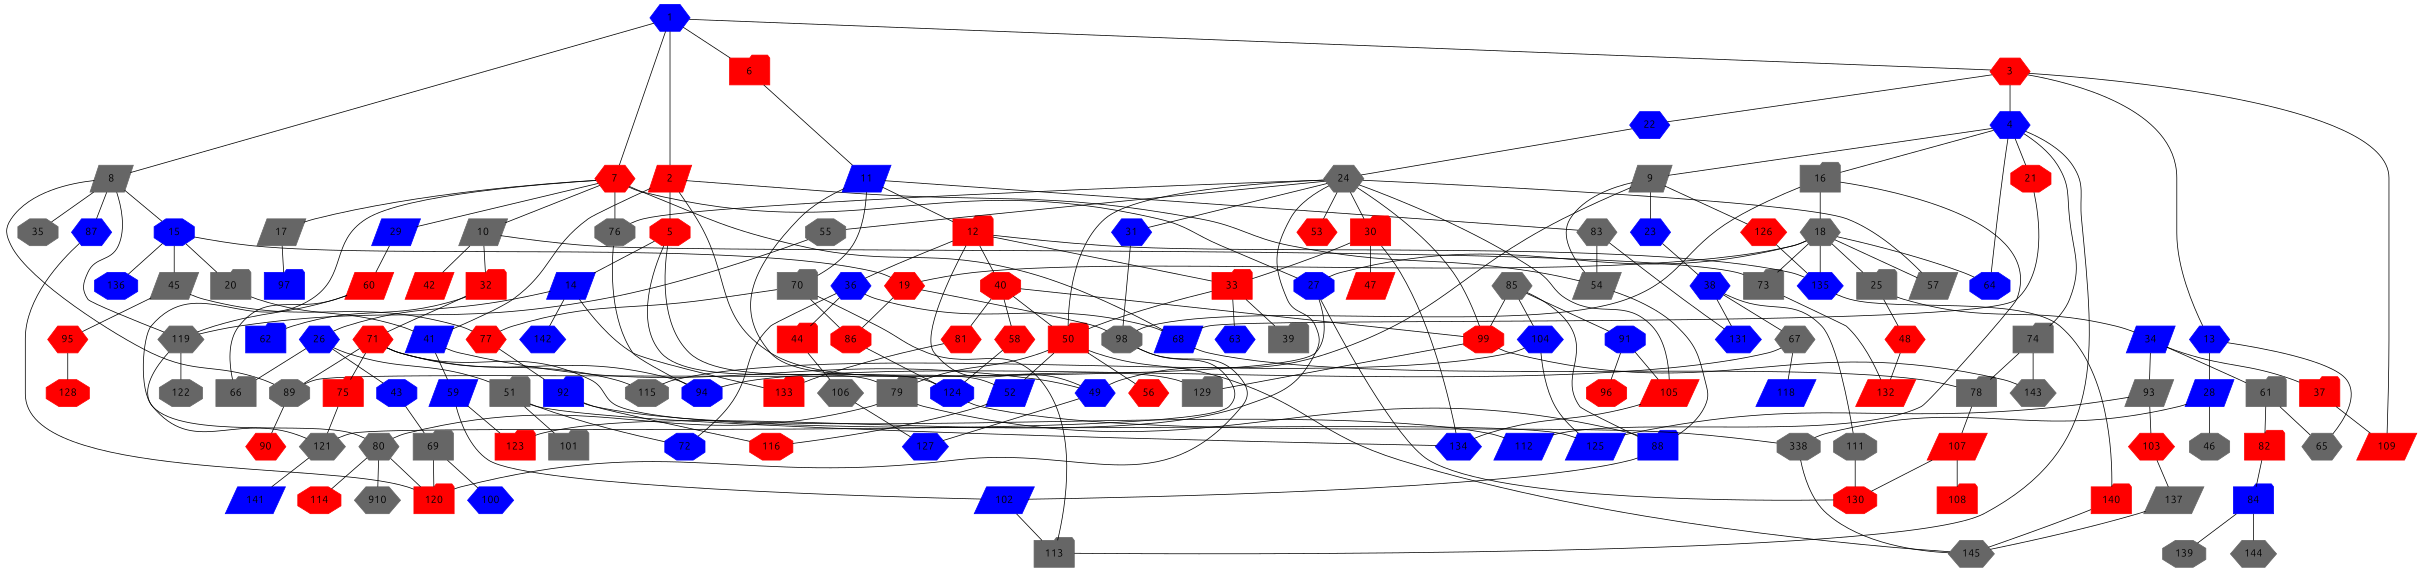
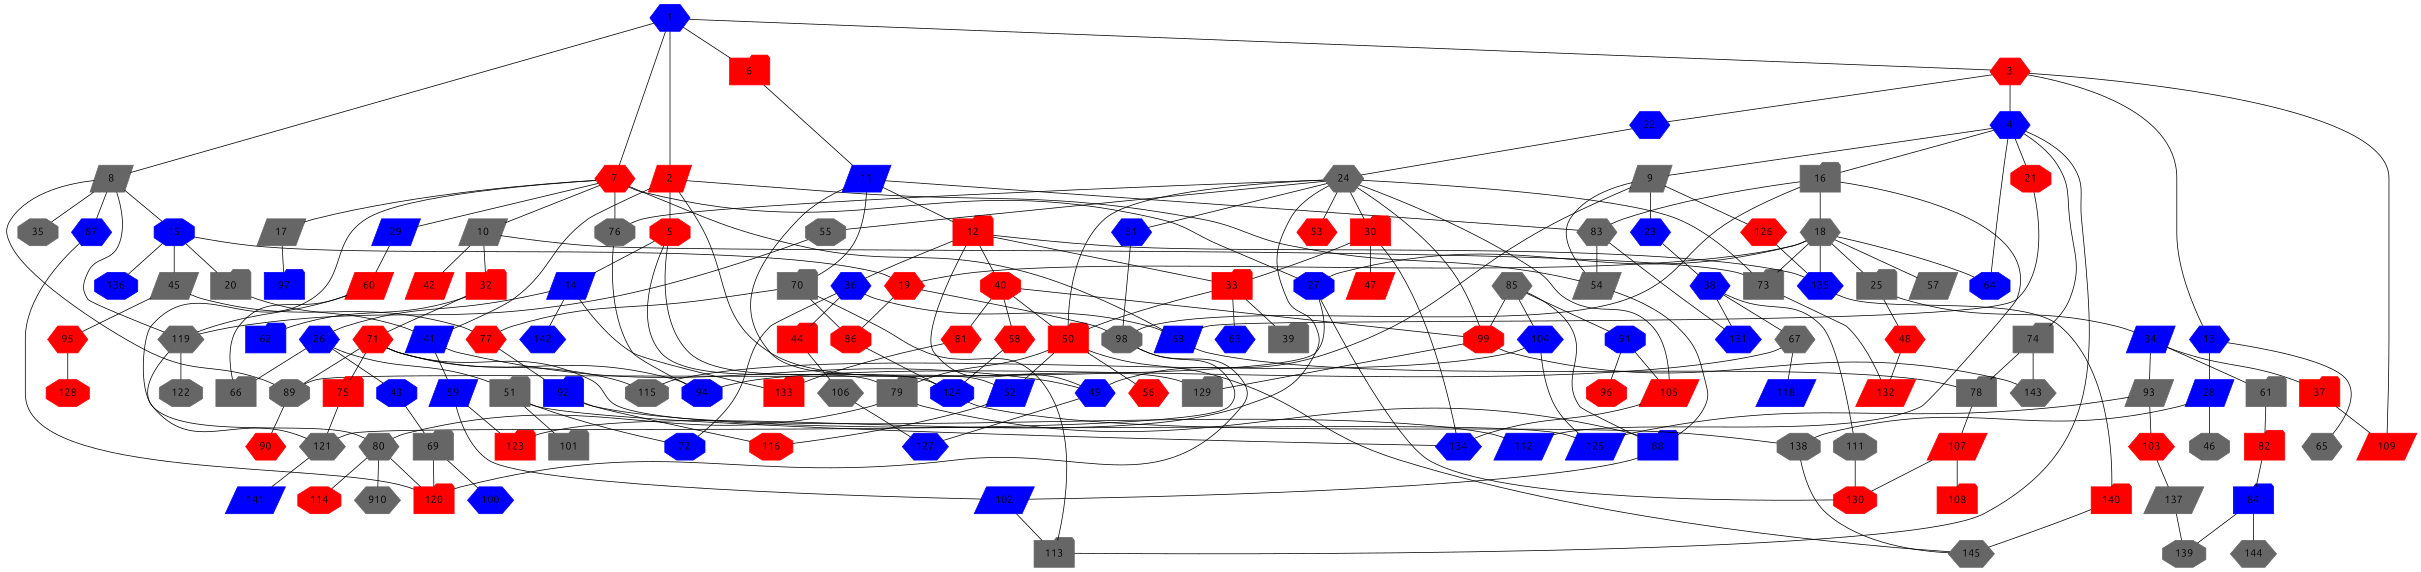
edge "24" -- "57": now "24" -- "73"
edge "16" -- "83": added
edge "61" -- "65": removed
node "338": label "338" -> "138"
edge "137" -- "145": now "137" -- "139"
